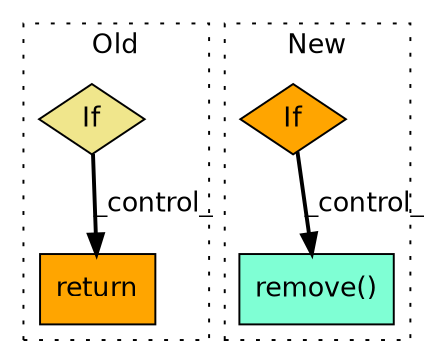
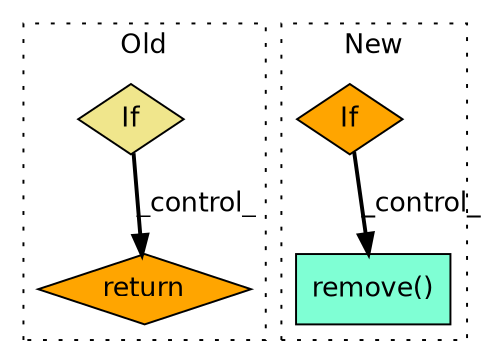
node "return": shape box -> diamond
